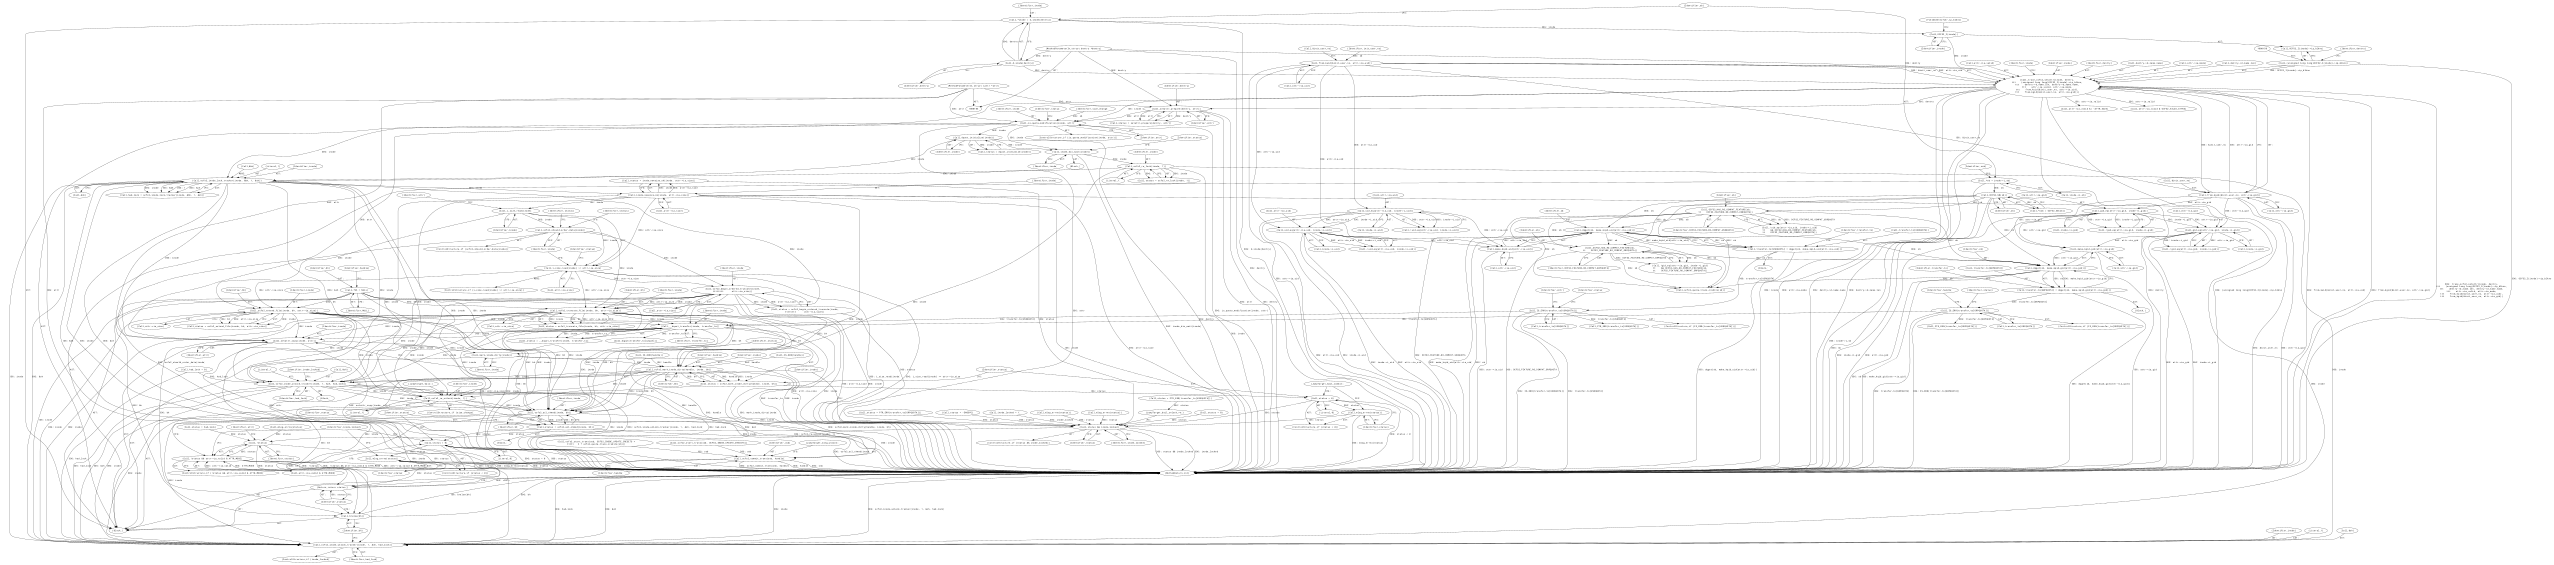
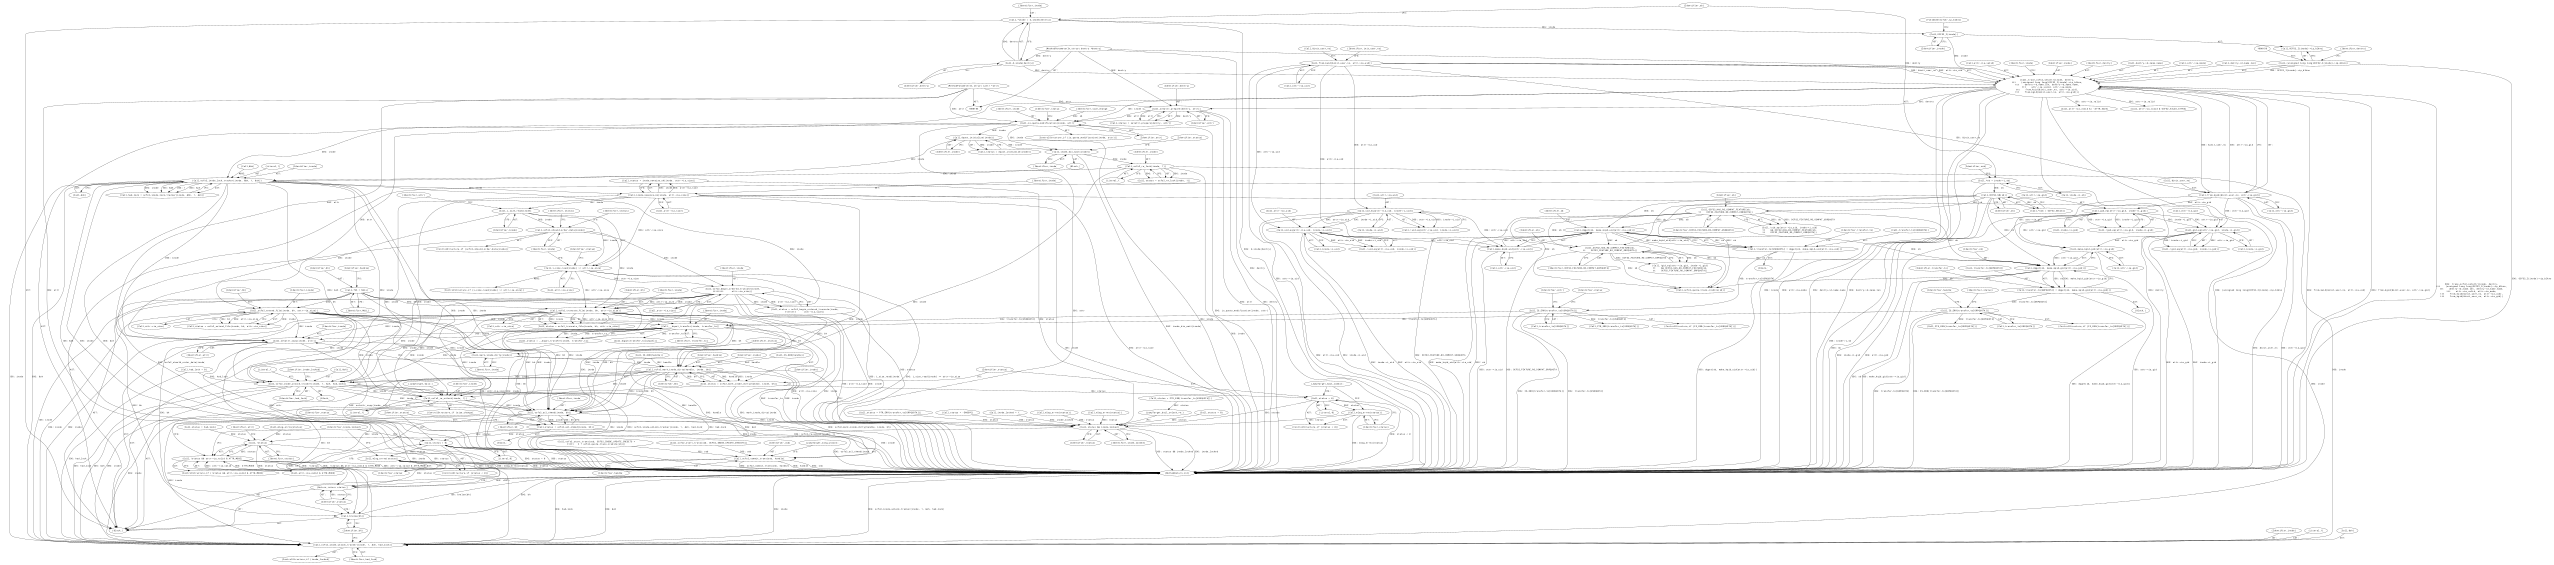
edge "(Identifier,init_user_ns)" -> "(Call,from_kuid(&init_user_ns, attr->ia_uid))": label "DDG: sb" -> "CFG: "
edge "(Call,i_size_read(inode) >= attr->ia_size)" -> "(Call,ocfs2_extend_file(inode, bh, attr->ia_size))": removed, label "DDG: attr->ia_size"
edge "(Call,dquot_initialize(inode))" -> "(MethodReturn,int)": label "DDG: dentry" -> "DDG: inode"
node "(ControlStructure,if (status && inode_locked))": removed
